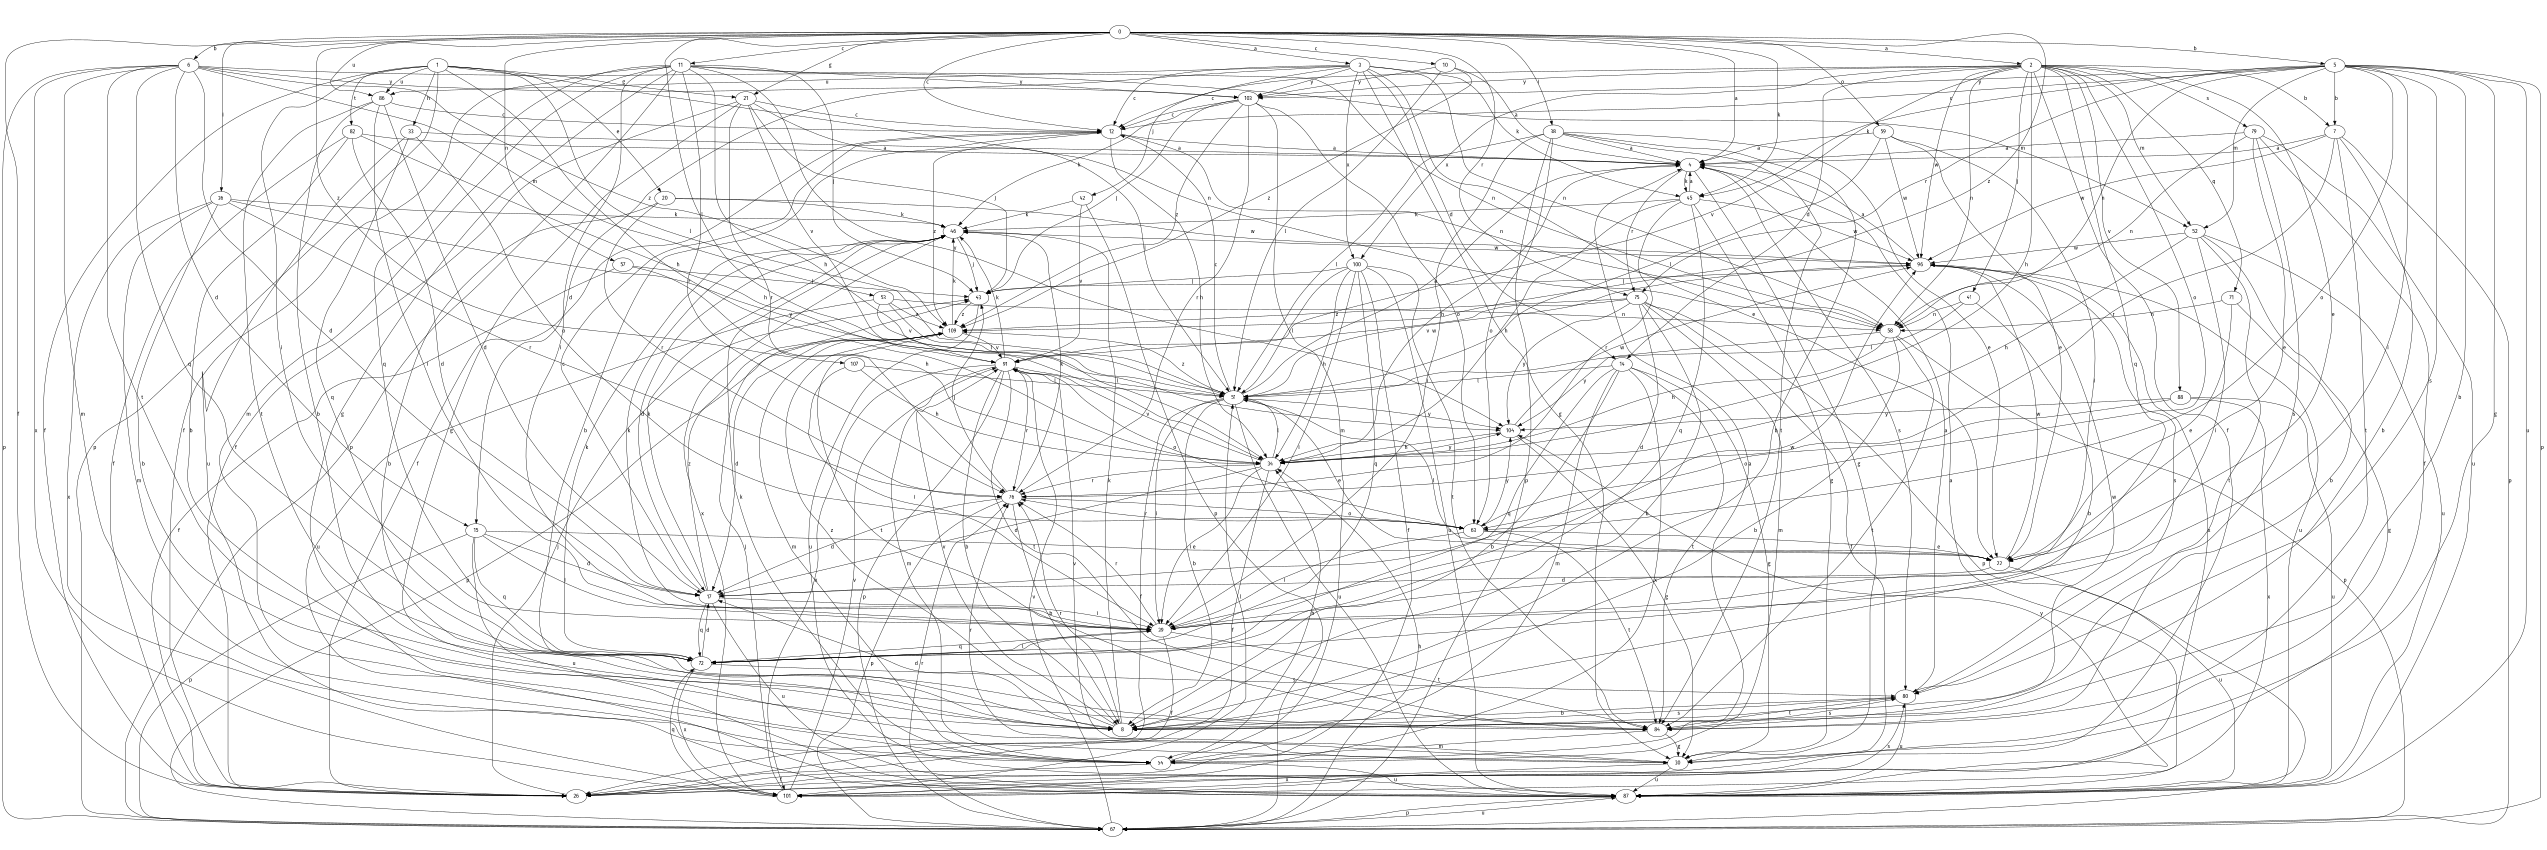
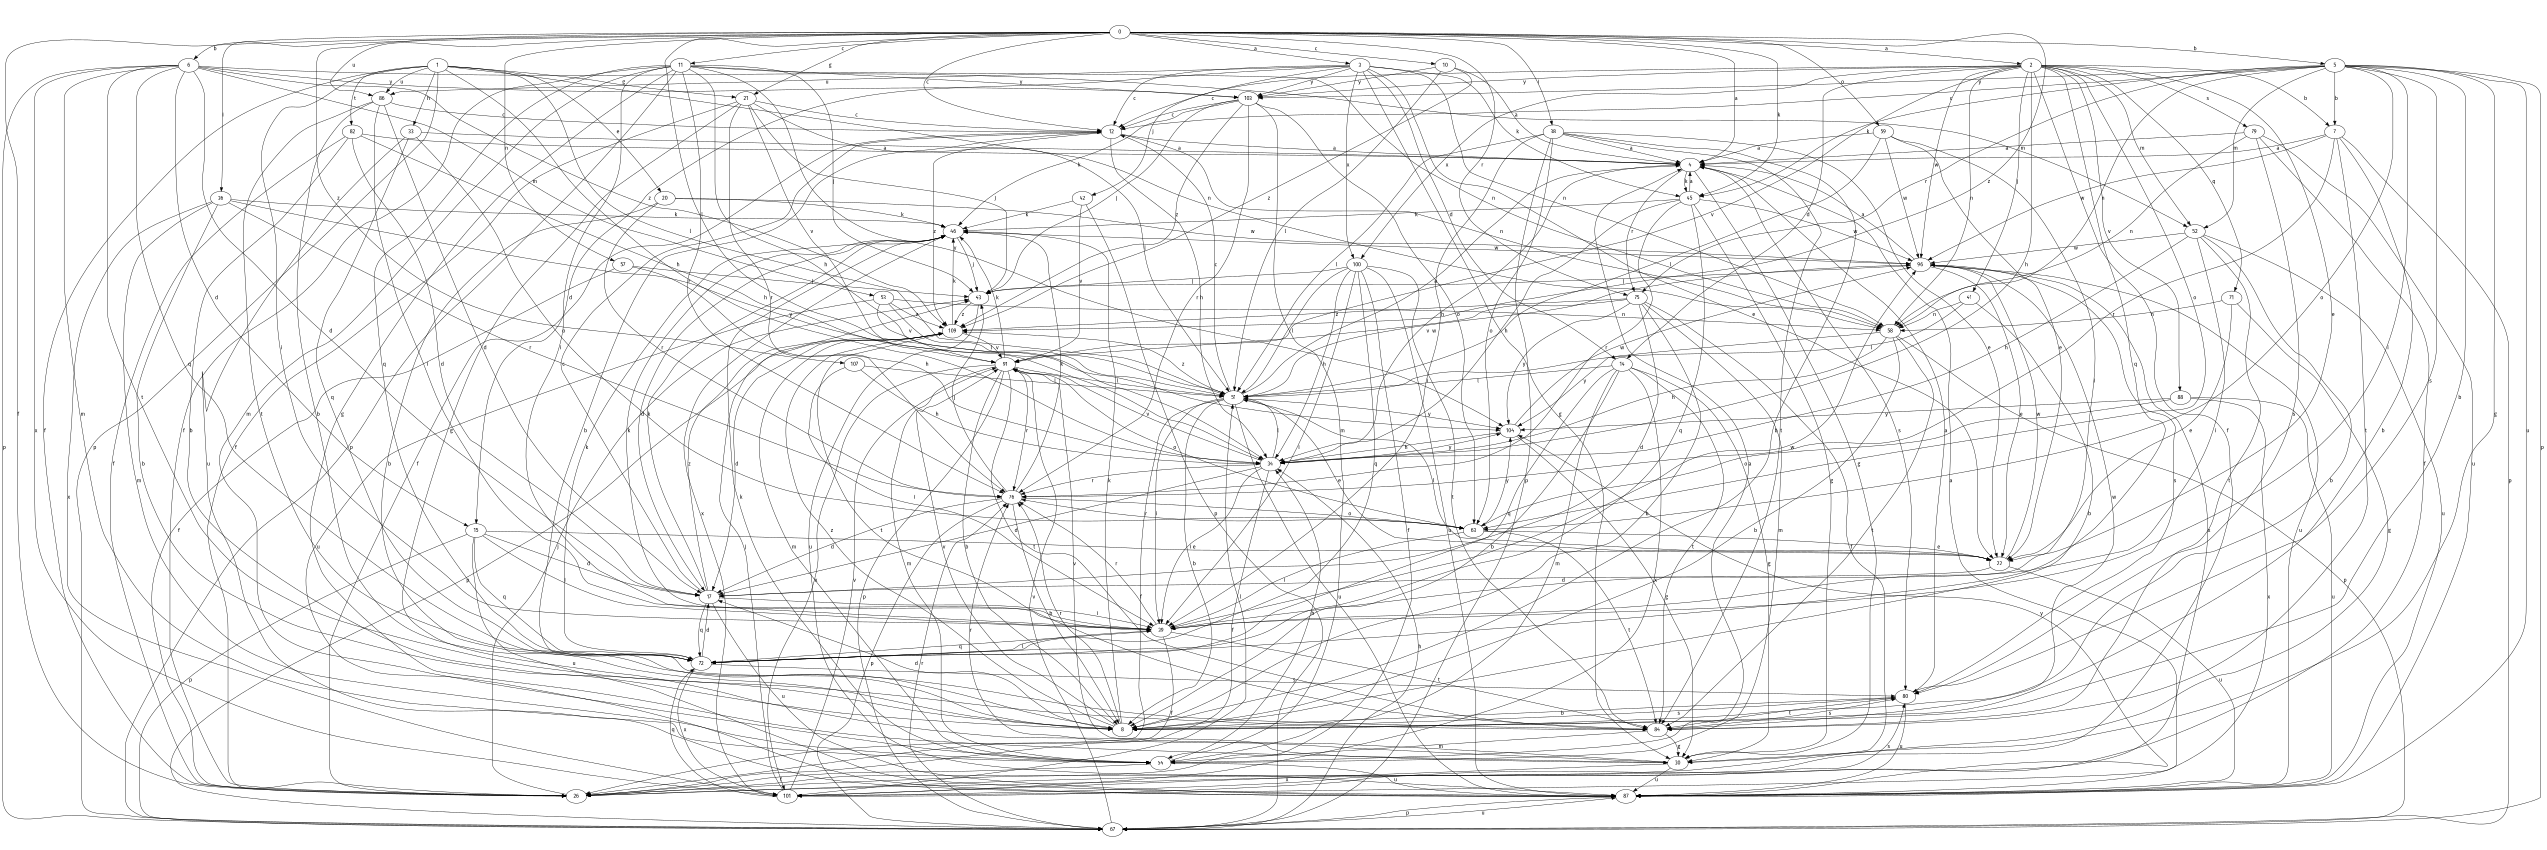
edge "79" -> "22": now "96" -> "22"
edge "75" -> "67": removed, label "p"
